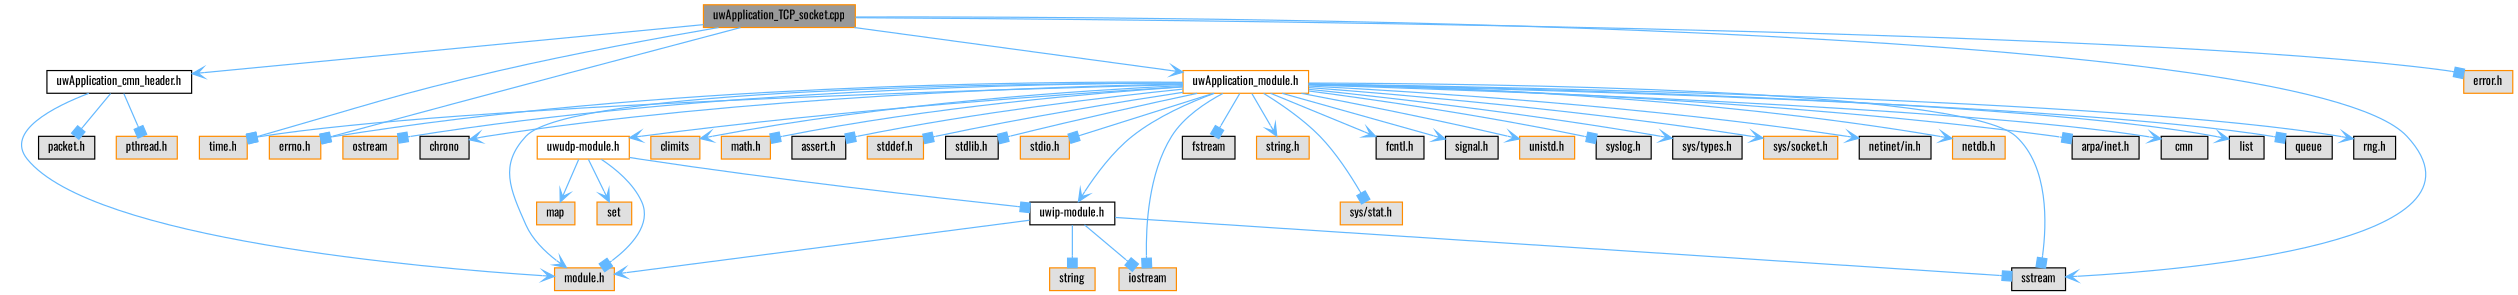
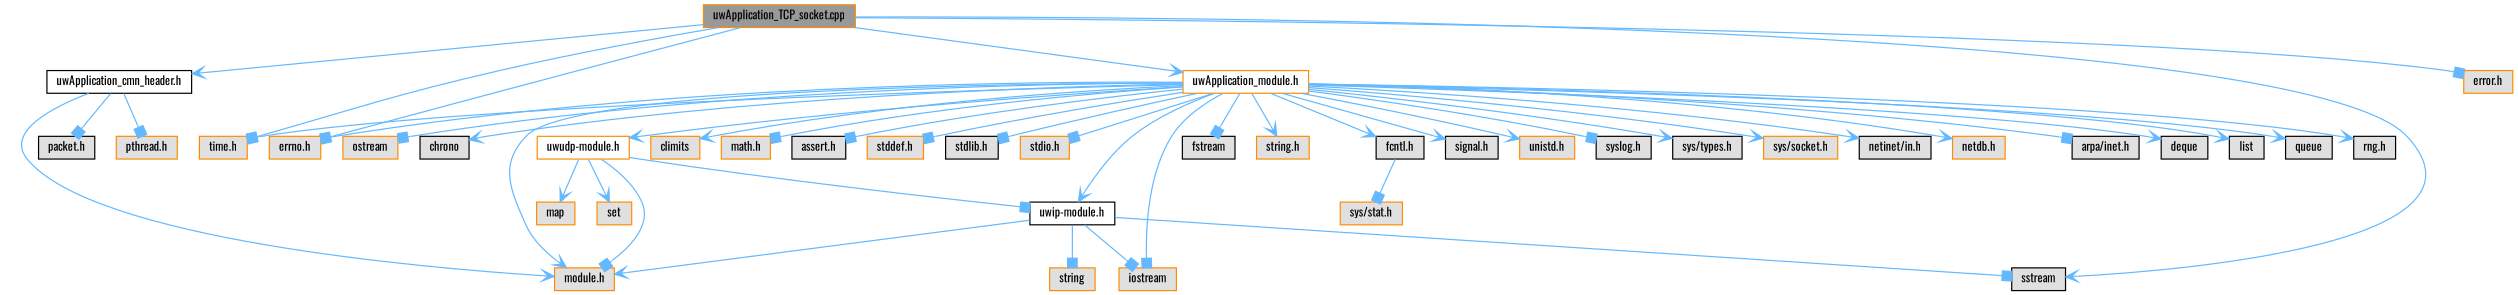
edge "uwApplication_module.h" -> "sstream": removed
edge "uwApplication_module.h" -> "queue": arrowhead box -> vee
edge "uwApplication_module.h" -> "sys/stat.h": now "fcntl.h" -> "sys/stat.h"
node "cmn": label "cmn" -> "deque"
